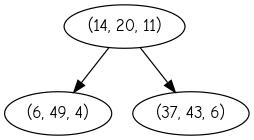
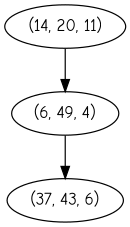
edge "(14, 20, 11)" -> "(37, 43, 6)": now "(6, 49, 4)" -> "(37, 43, 6)"
